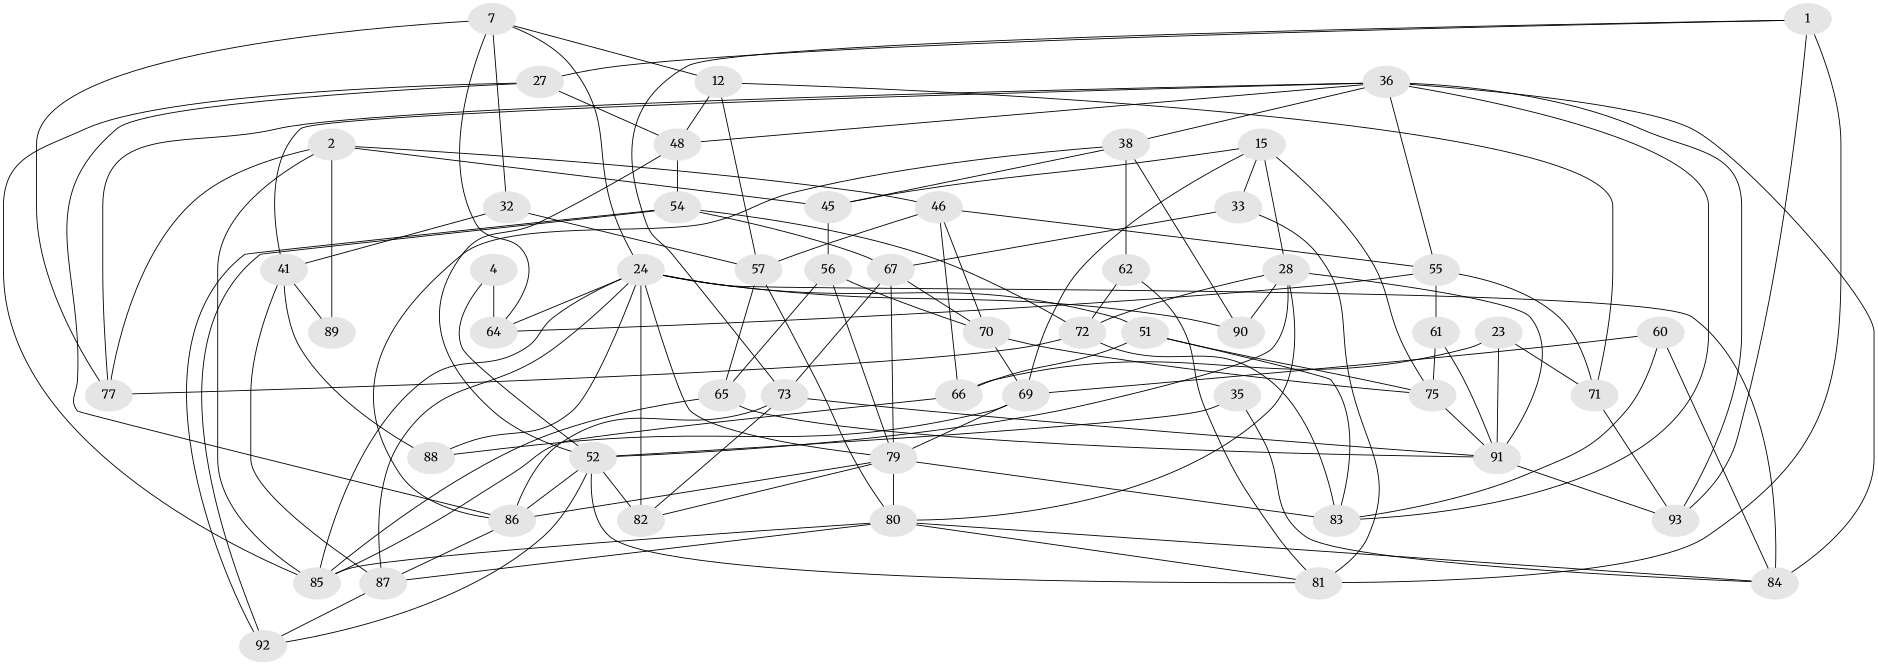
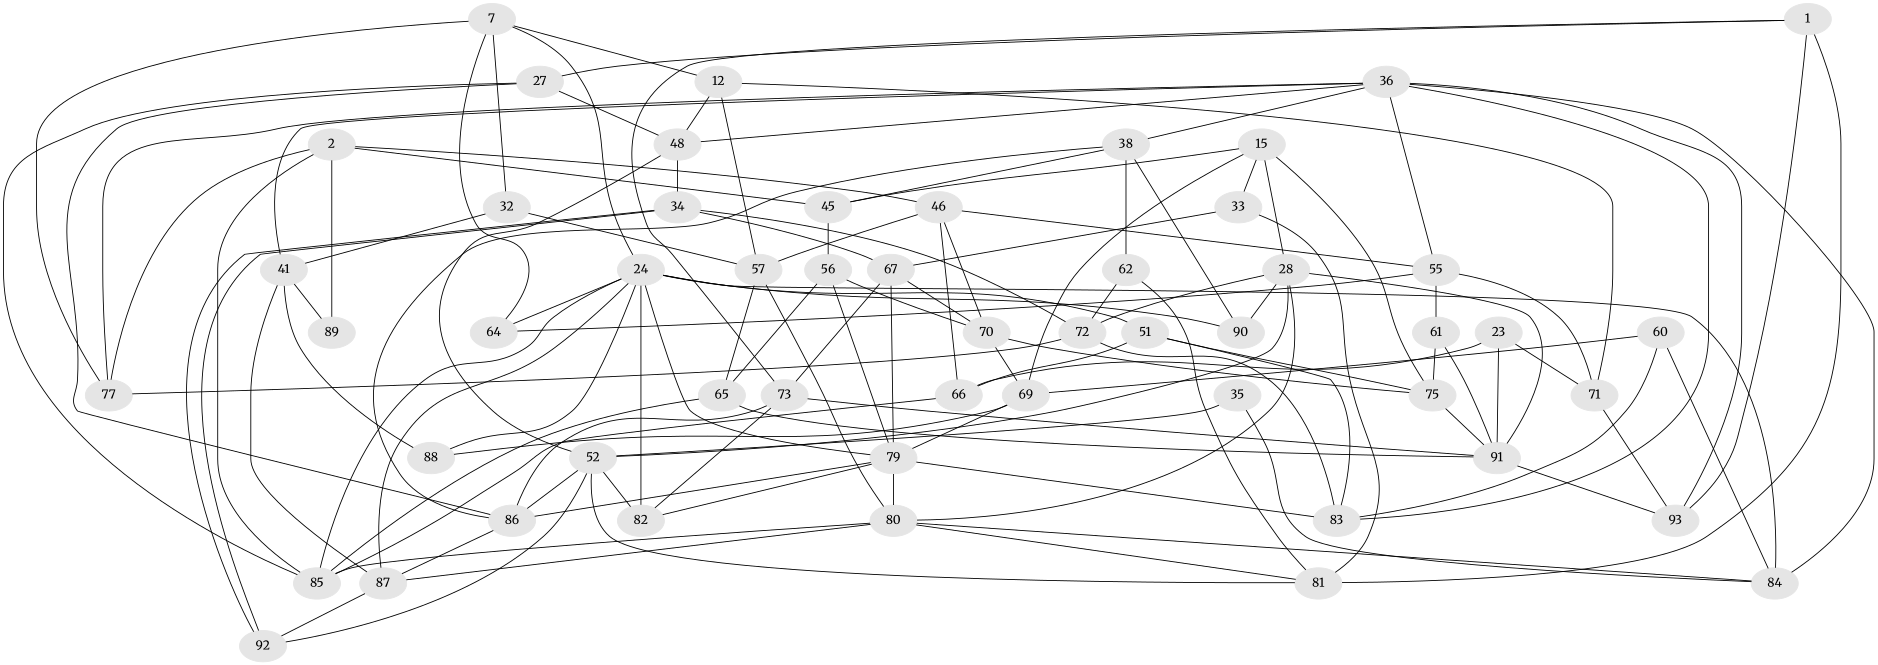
node "54": label "54" -> "34"
node "4": removed
